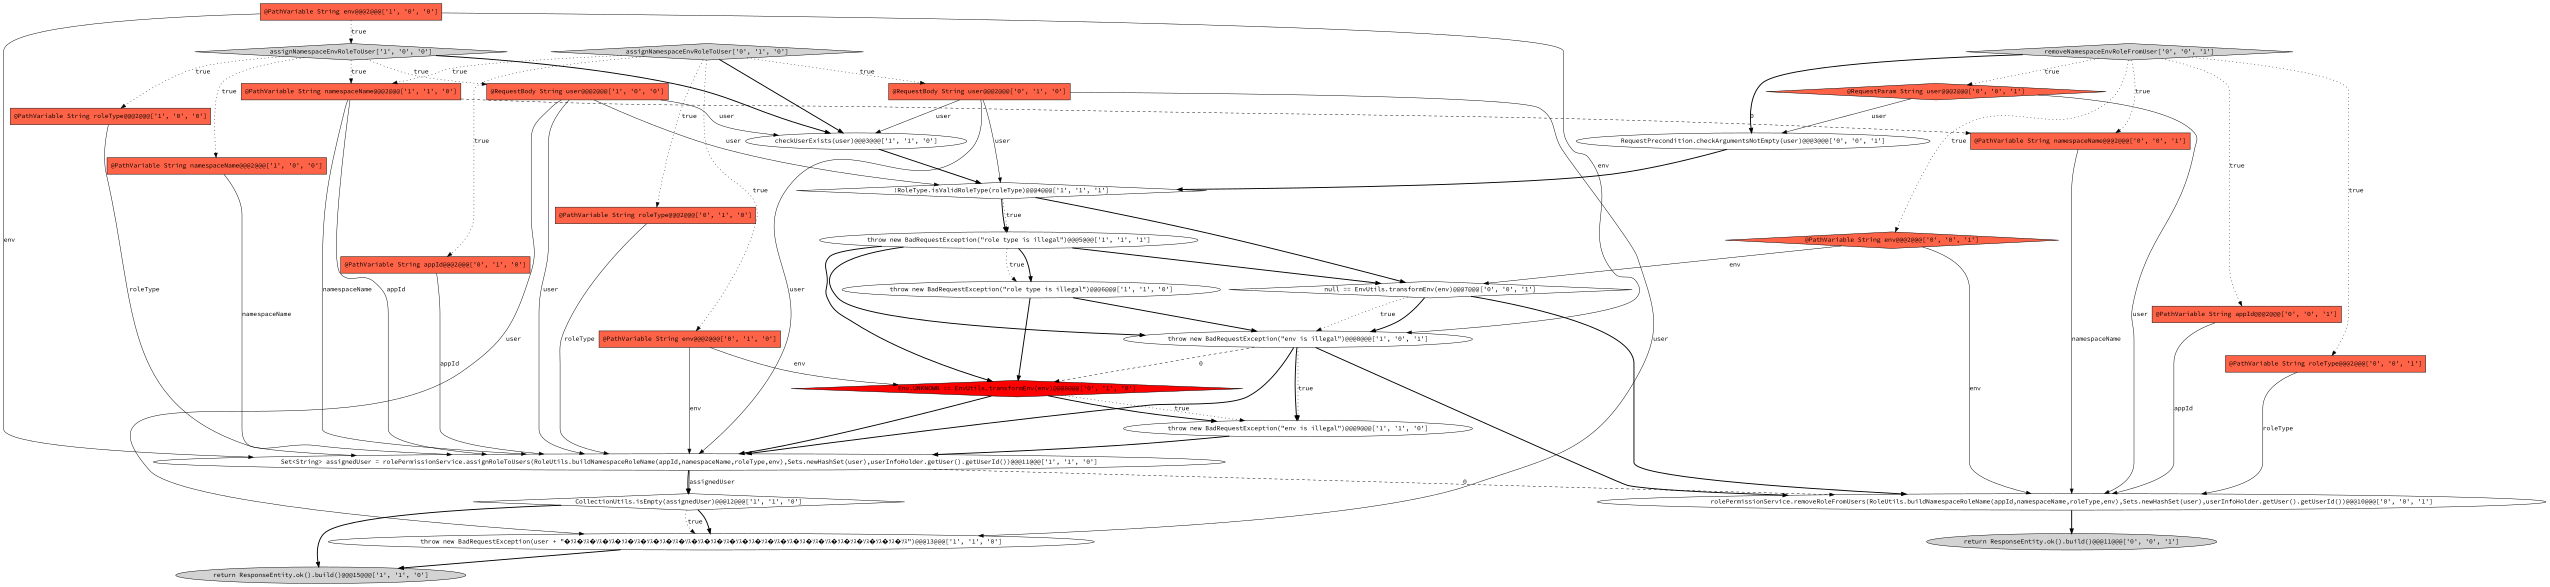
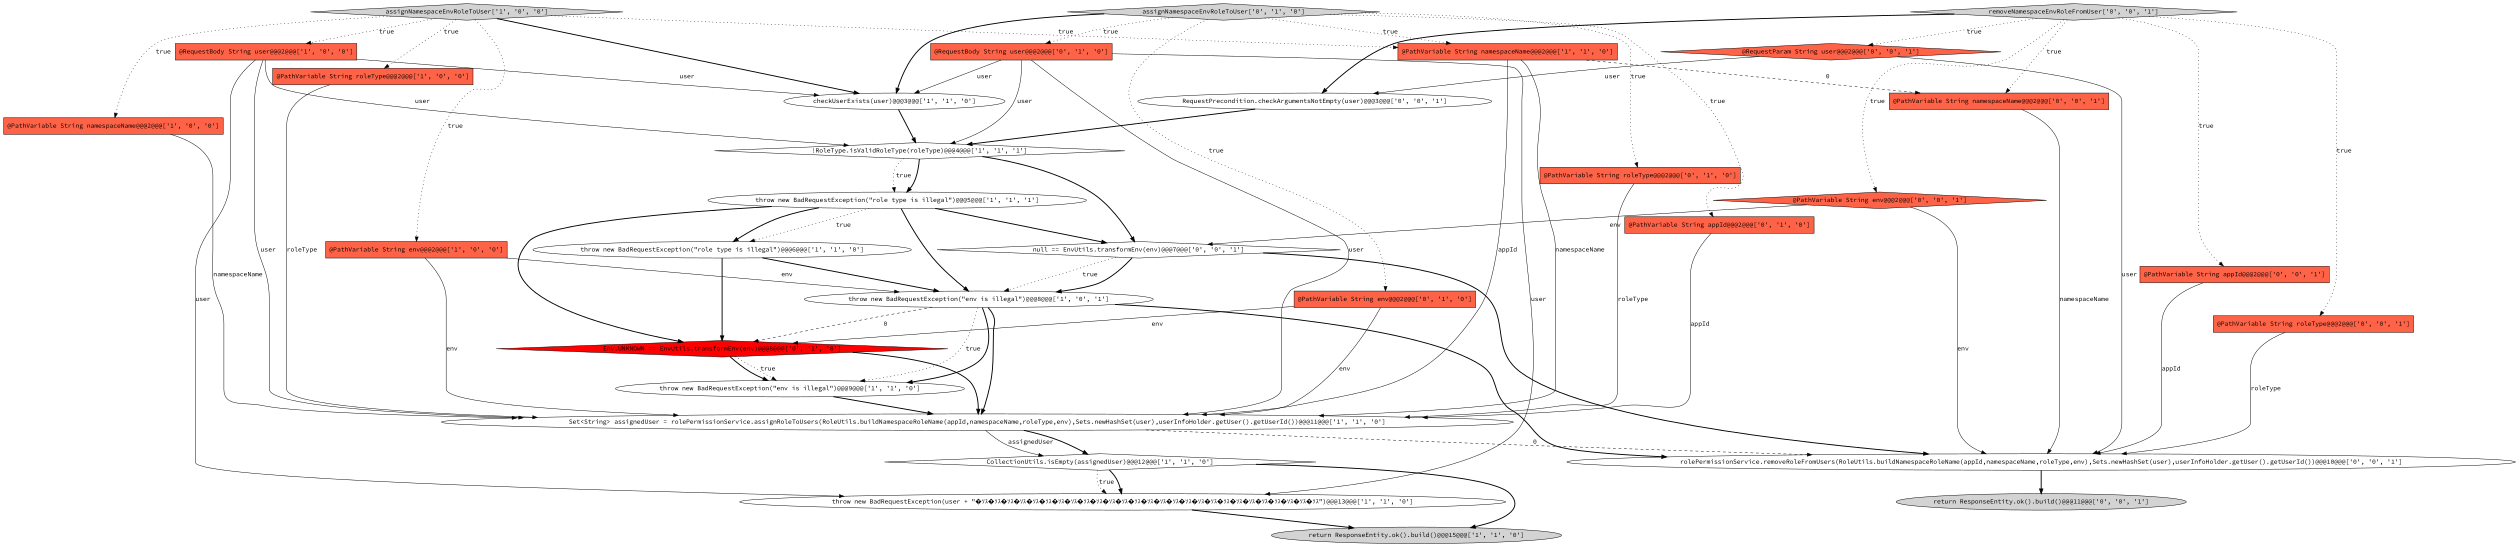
edge "@PathVariable String env@@@2@@@['1', '0', '0']" -> "assignNamespaceEnvRoleToUser['1', '0', '0']": reversed
